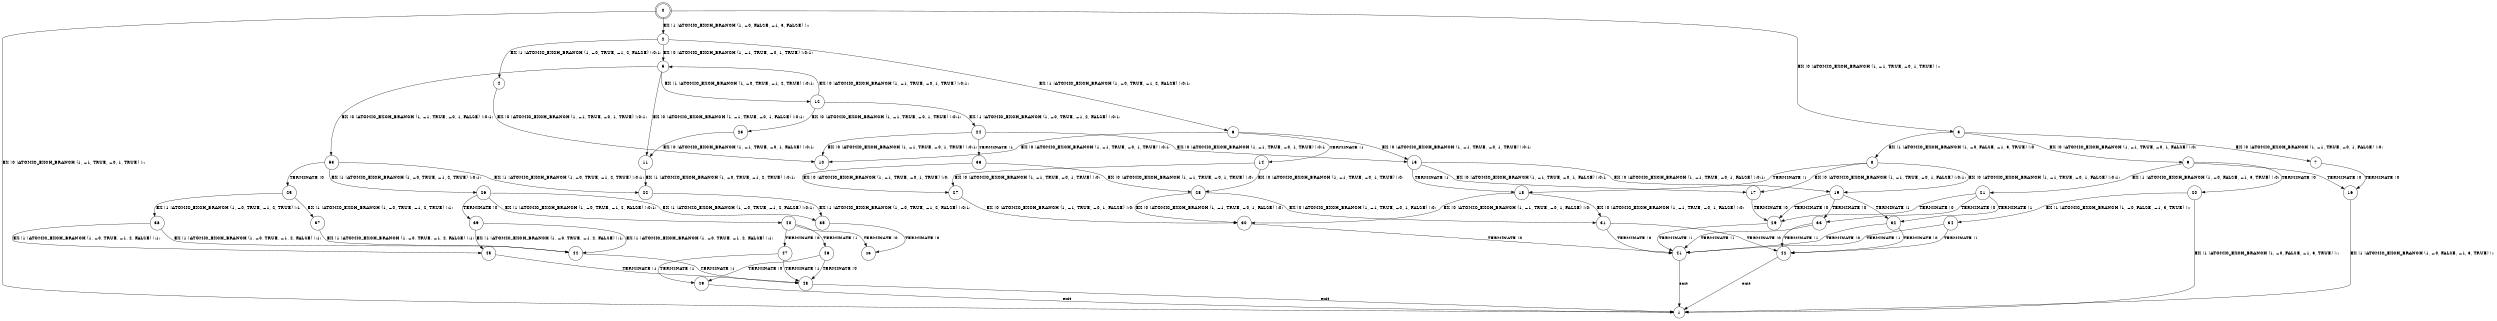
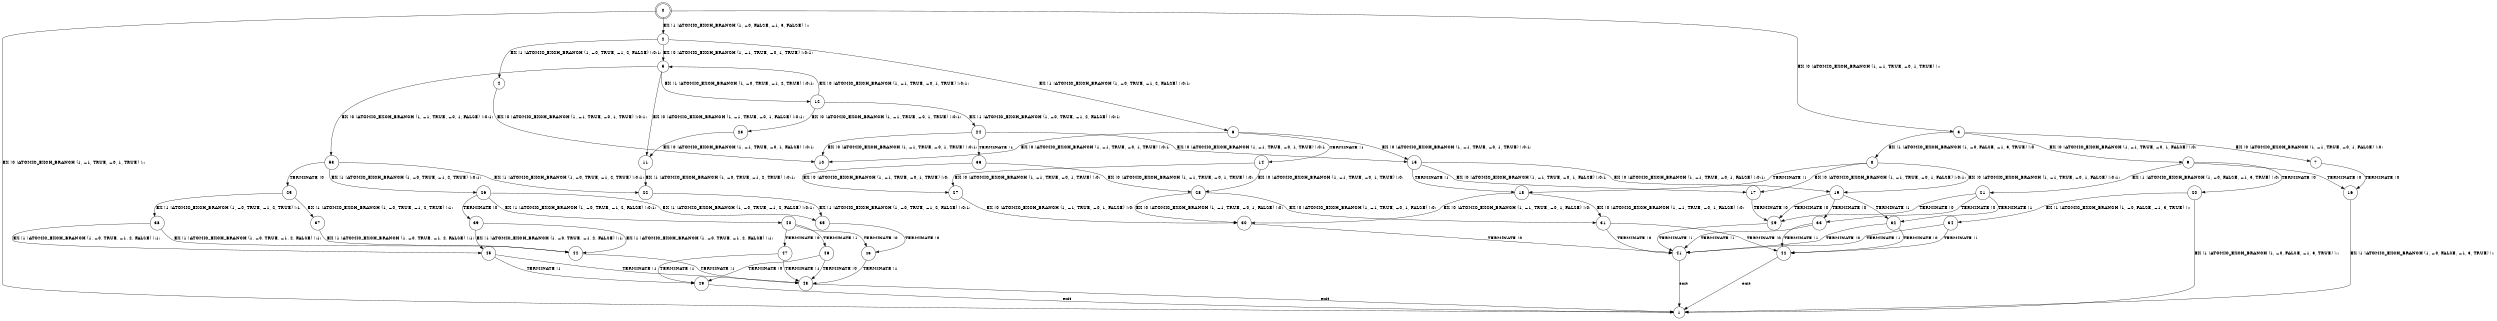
edge "43" -> "48": added, label "TERMINATE !1"
edge "45" -> "49": added, label "TERMINATE !1"
